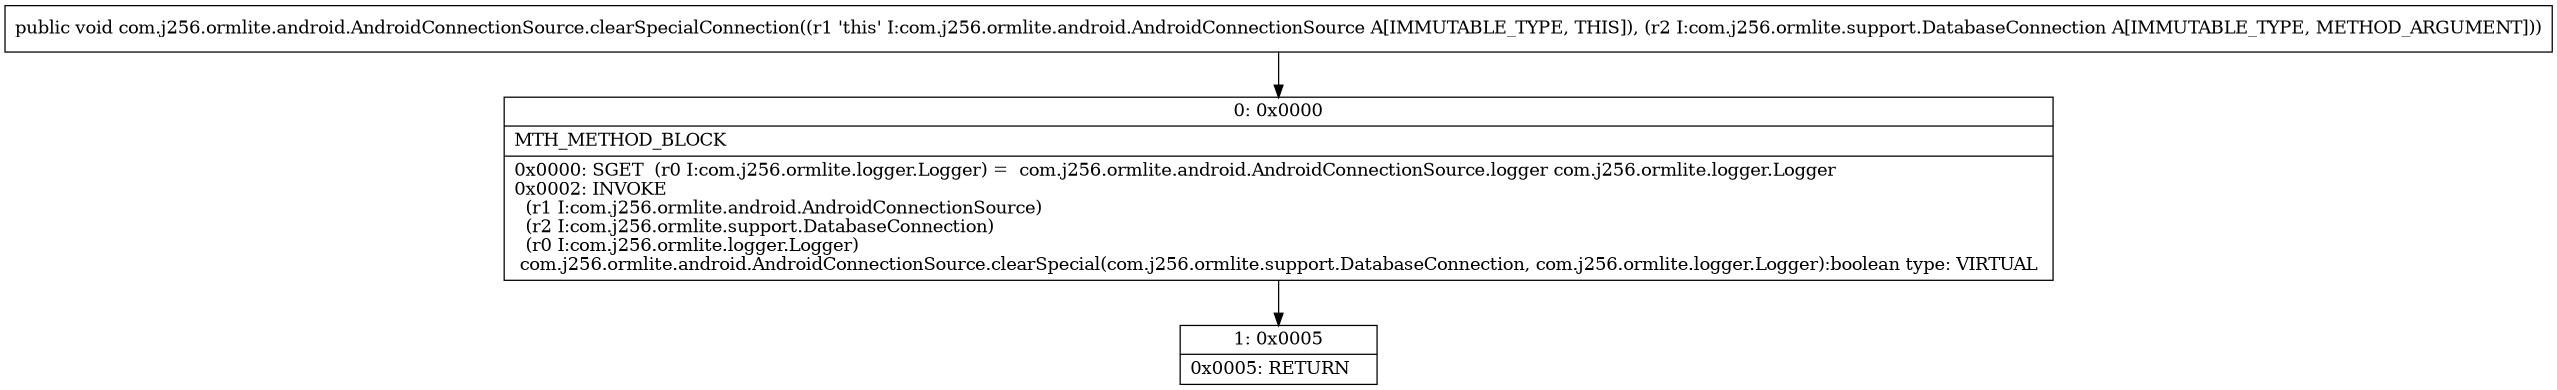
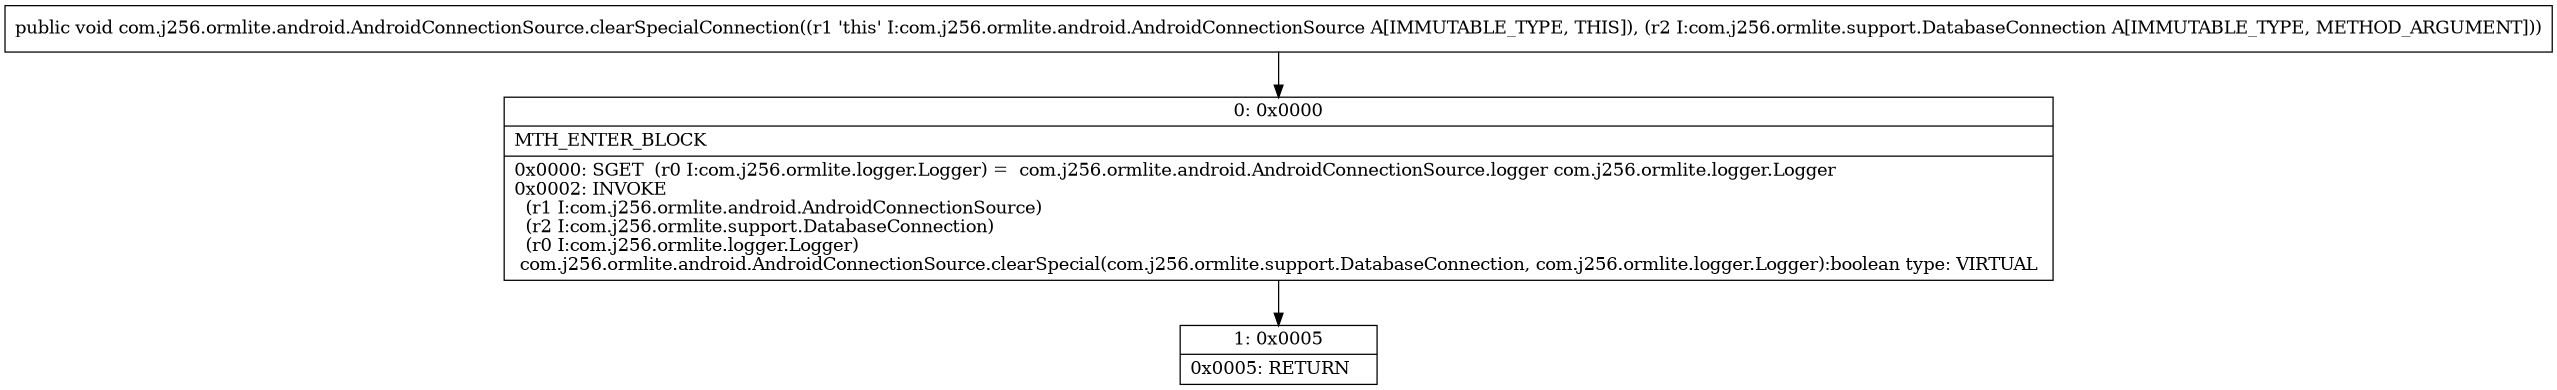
node "0: 0x0000": text "MTH_METHOD_BLOCK" -> "MTH_ENTER_BLOCK"
